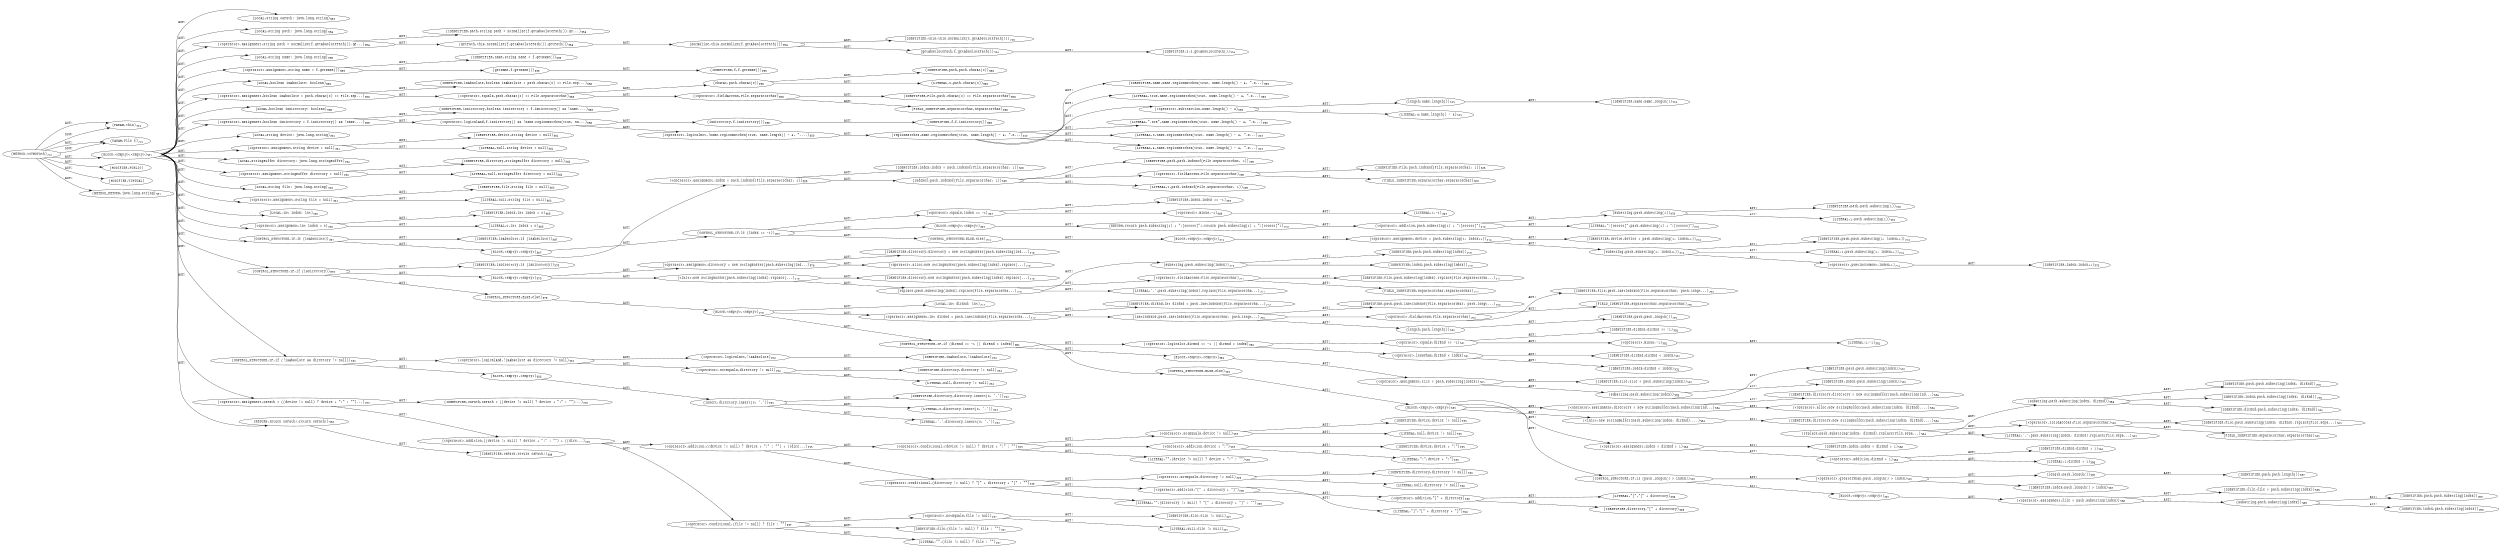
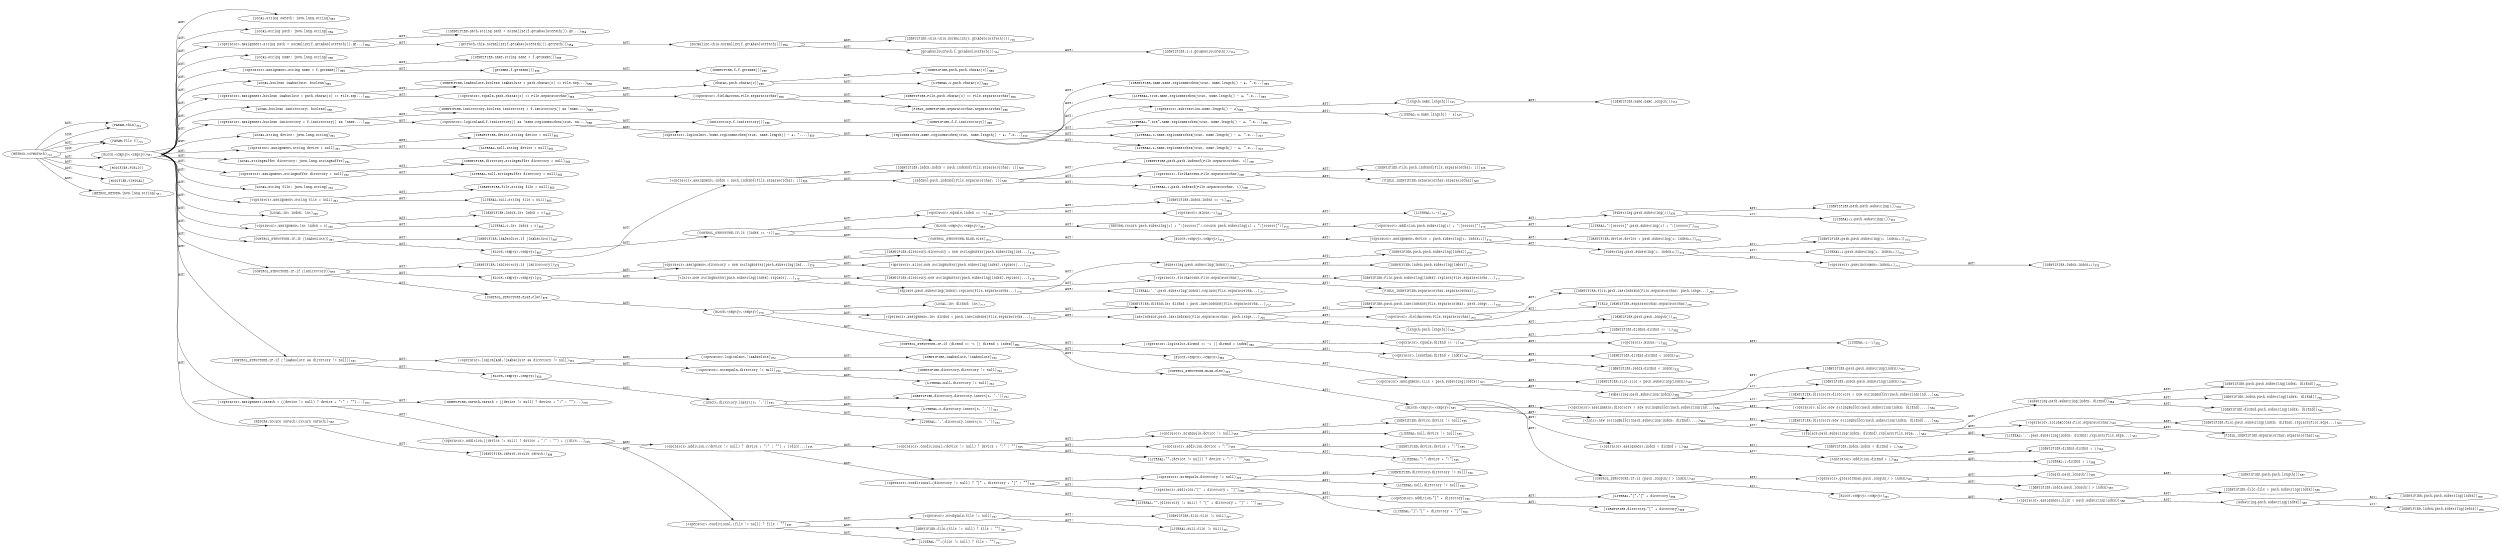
edge "(<init>,new StringBuffer(path.substring(index, dirEnd)....)" -> "(replace,path.substring(index, dirEnd).replace(File.sepa...)": added, label "AST:"
